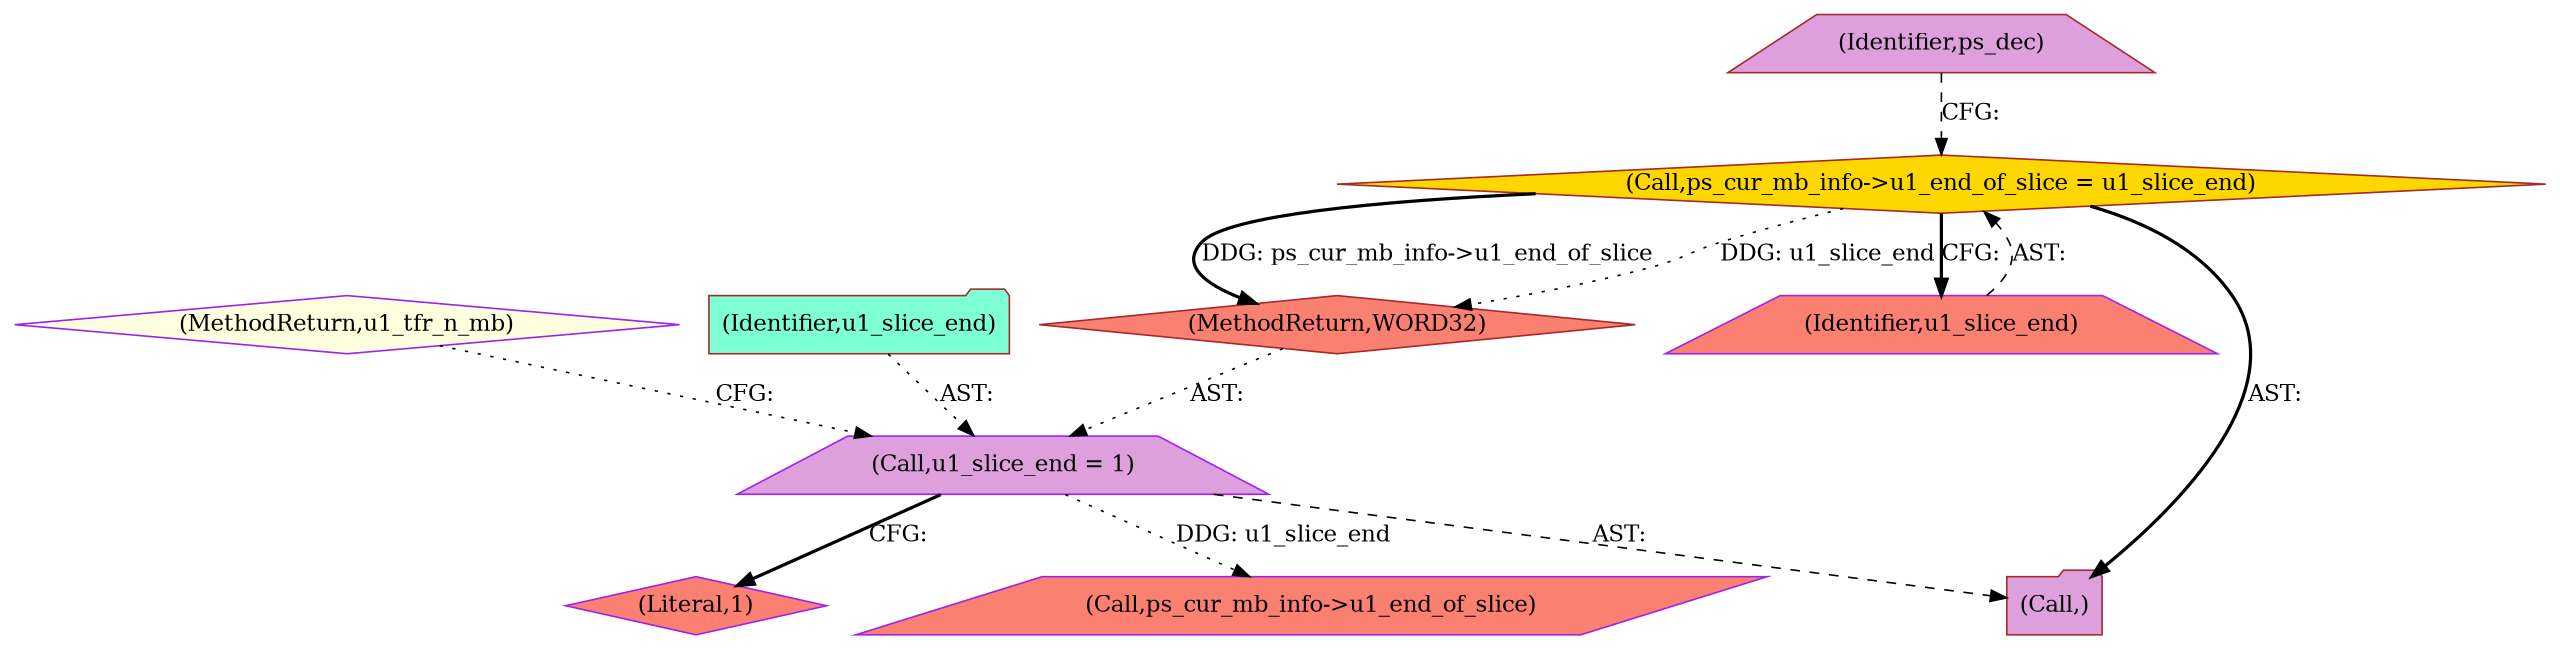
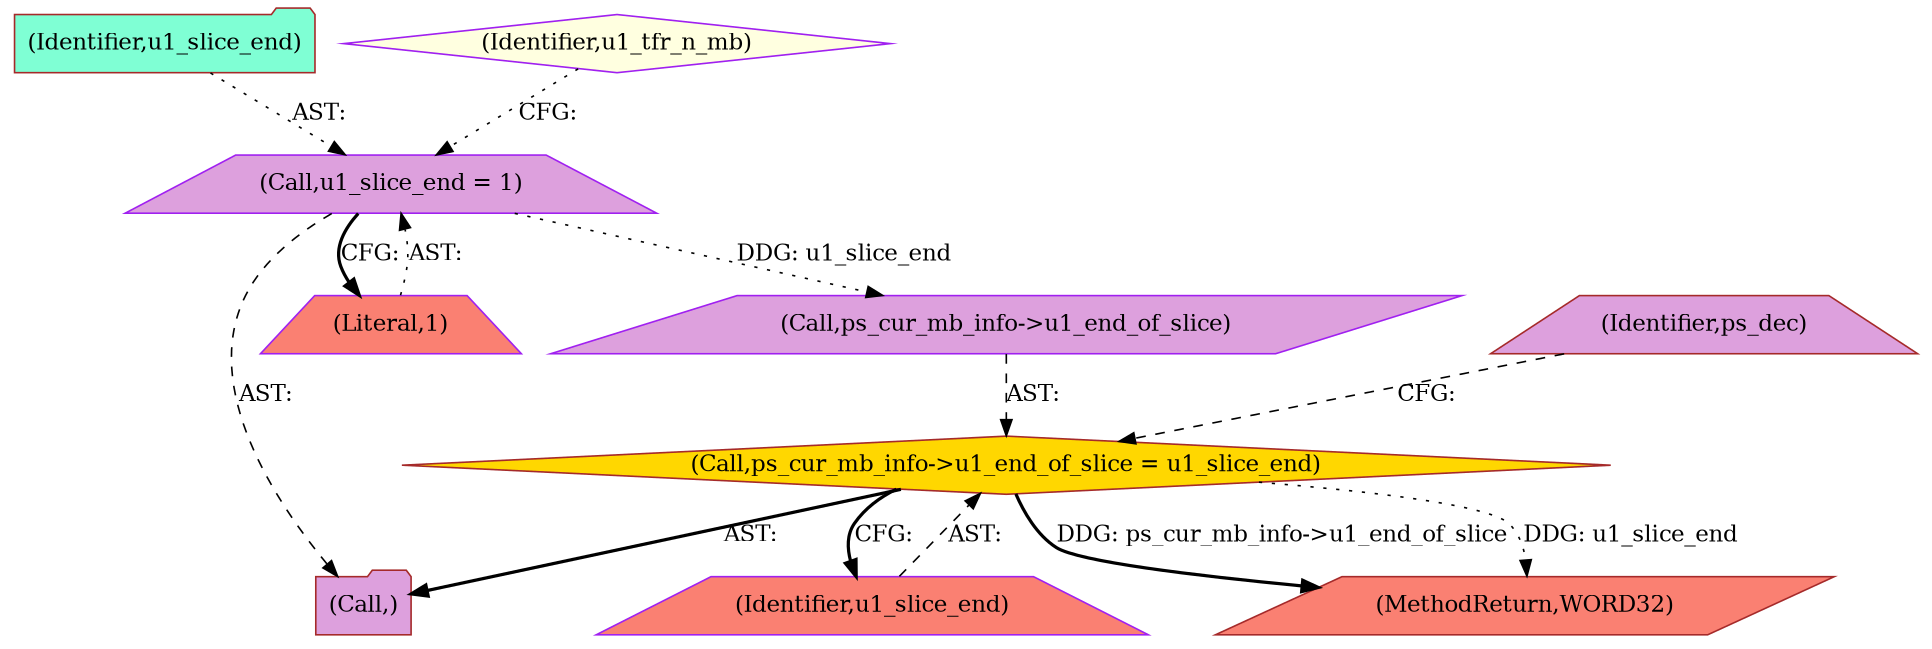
node "(MethodReturn,u1_tfr_n_mb)": label "(MethodReturn,u1_tfr_n_mb)" -> "(Identifier,u1_tfr_n_mb)"
node "(MethodReturn,WORD32)": shape diamond -> parallelogram
edge "(Call,ps_cur_mb_info->u1_end_of_slice)" -> "(Call,ps_cur_mb_info->u1_end_of_slice = u1_slice_end)": added, label "AST:"
edge "(MethodReturn,WORD32)" -> "(Call,u1_slice_end = 1)": now "(Literal,1)" -> "(Call,u1_slice_end = 1)"
node "(Literal,1)": shape diamond -> trapezium
node "(Call,ps_cur_mb_info->u1_end_of_slice)": fillcolor salmon -> plum
